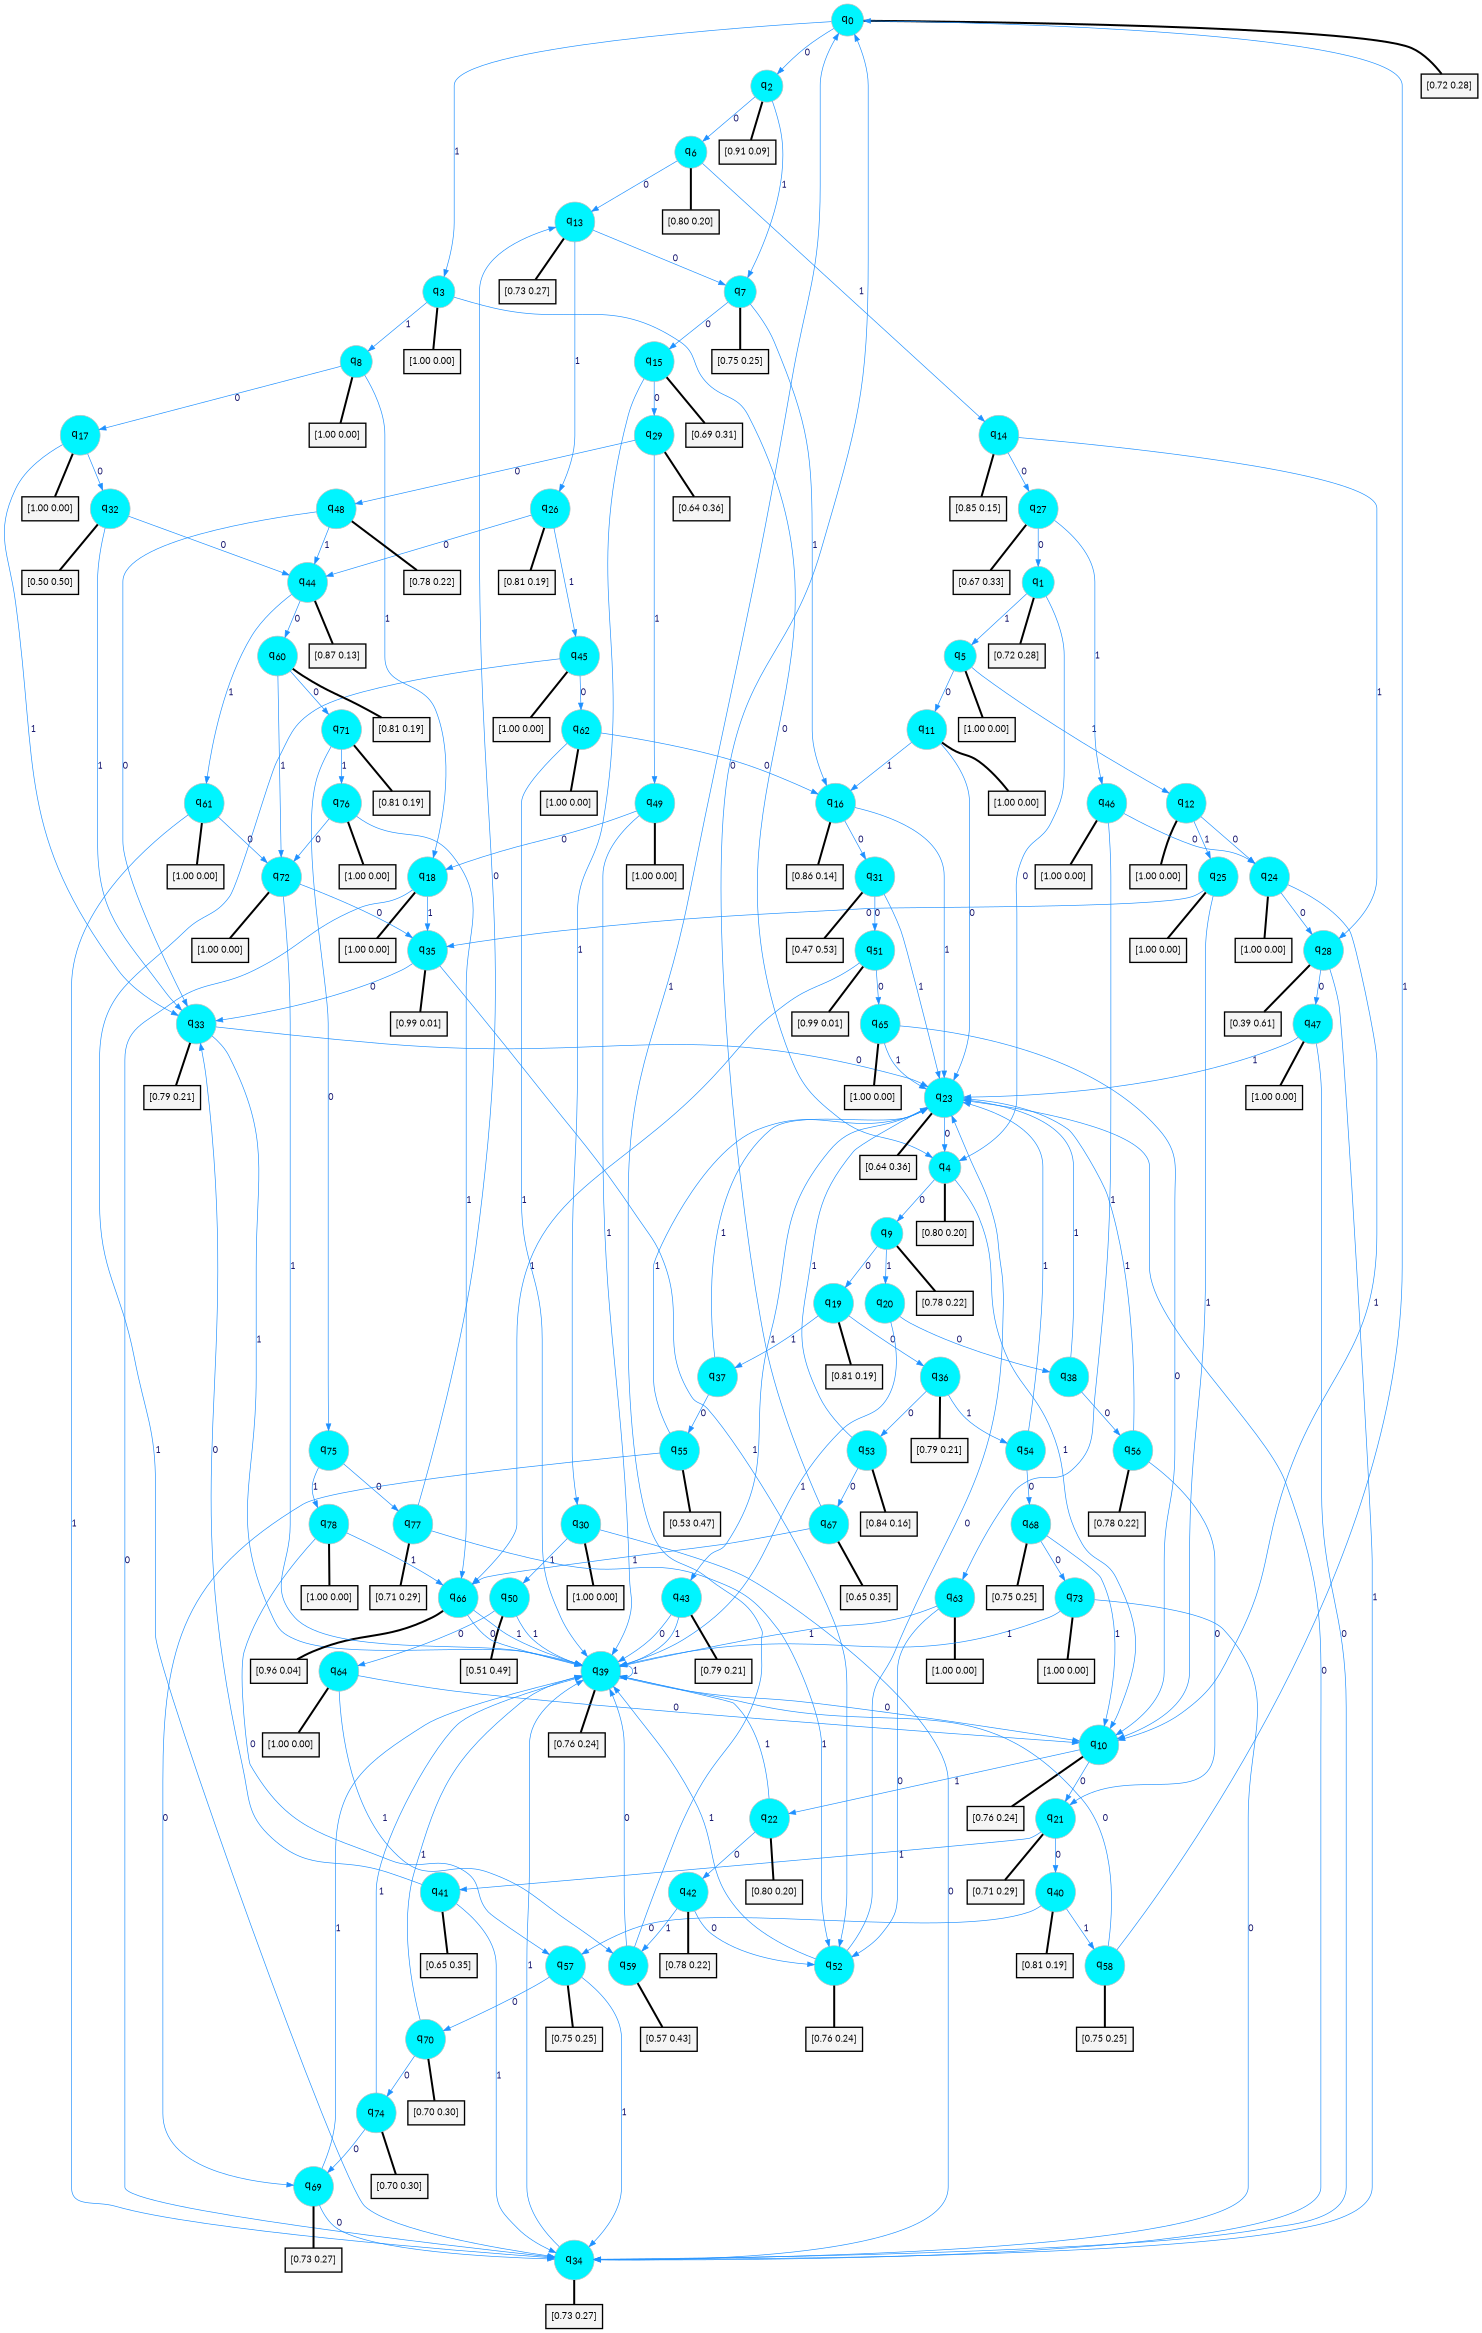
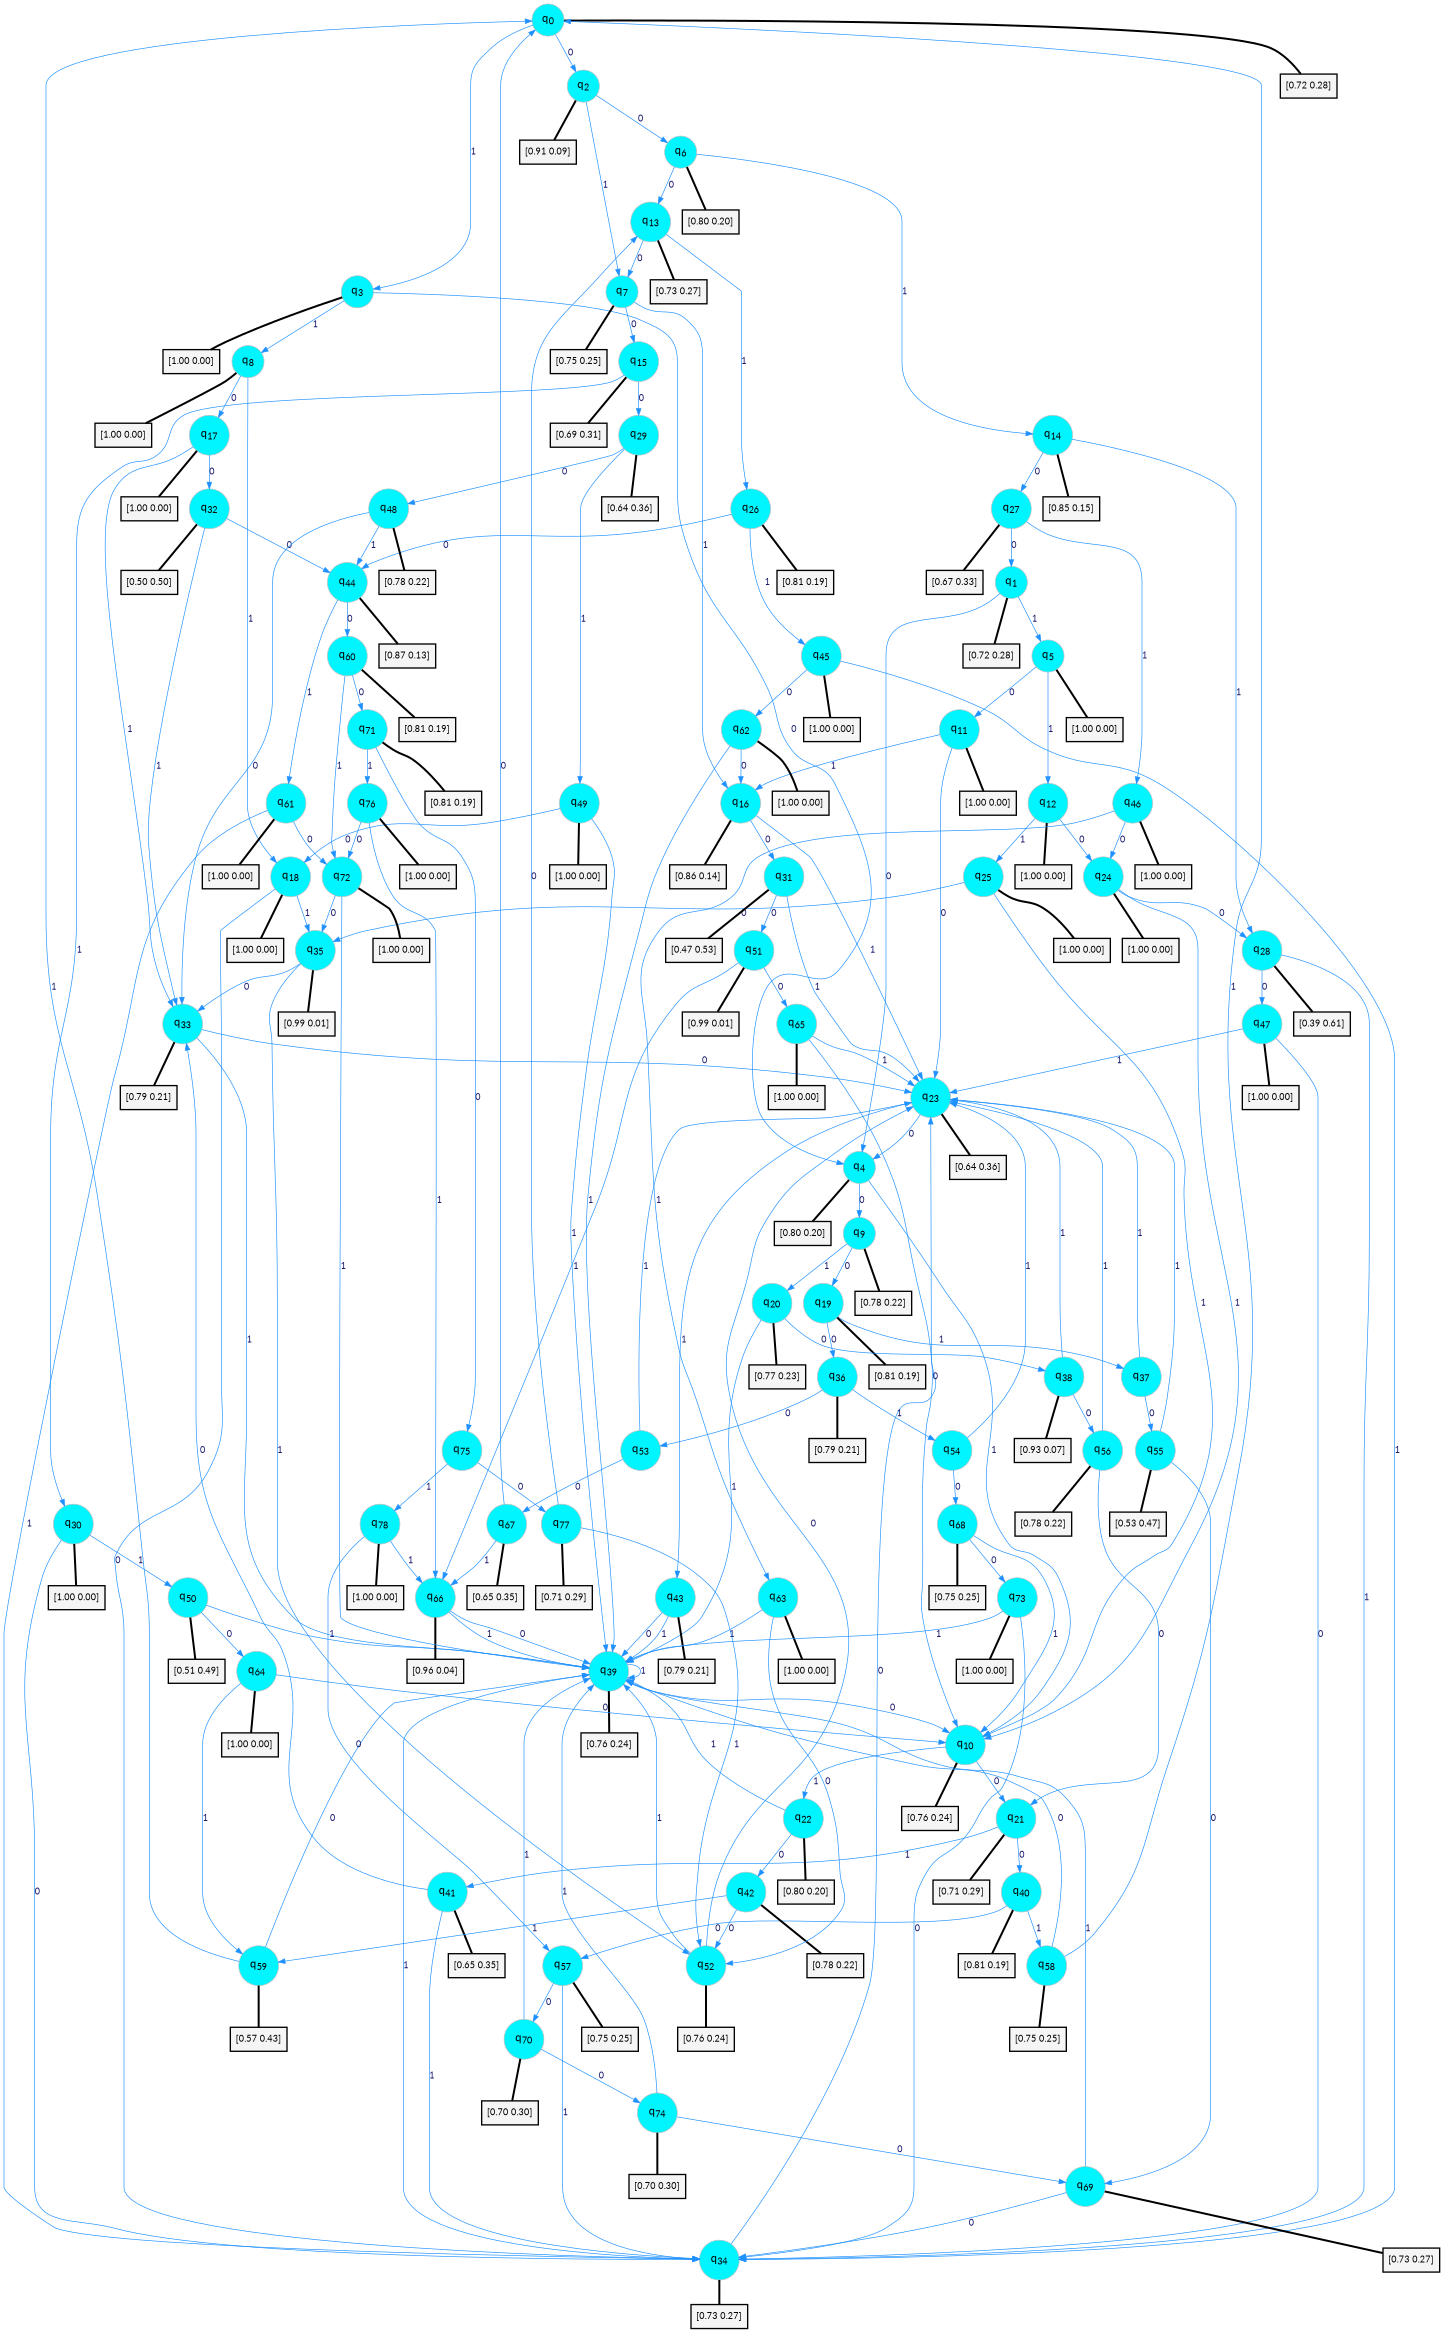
node "[0.77 0.23]": added
node "[0.93 0.07]": added
node "[0.84 0.16]": removed
